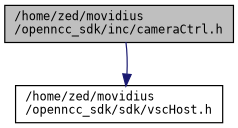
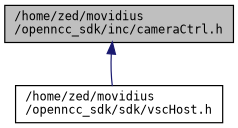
edge "/home/zed/movidius /openncc_sdk/inc/cameraCtrl.h" -> "/home/zed/movidius /openncc_sdk/sdk/vscHost.h": reversed
